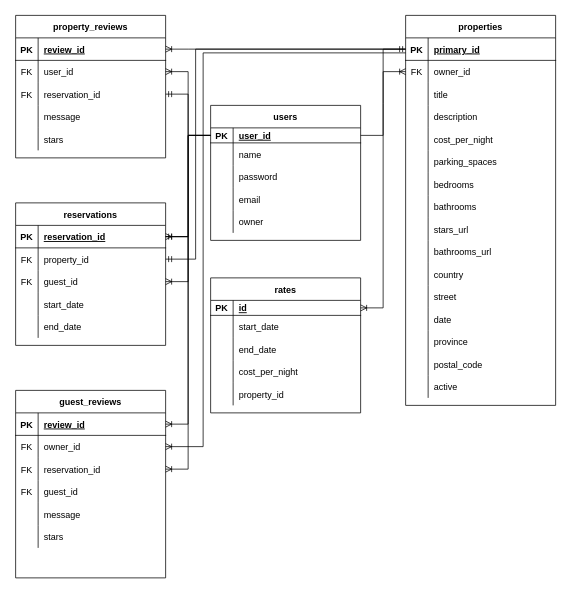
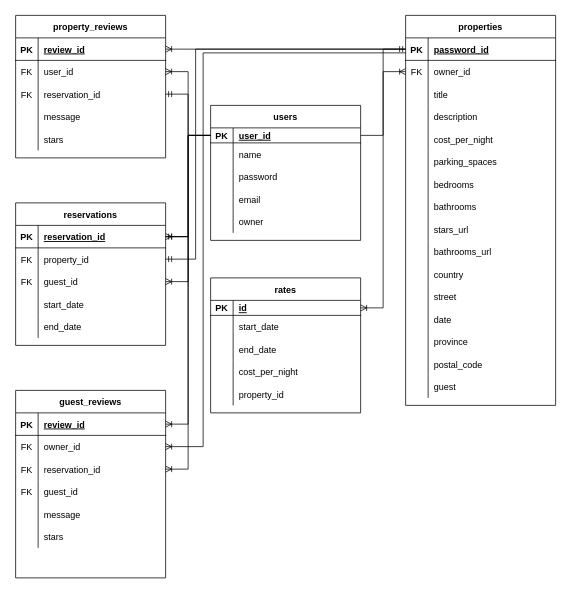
node "primary_id": label "primary_id" -> "password_id"
node "active": label "active" -> "guest"
